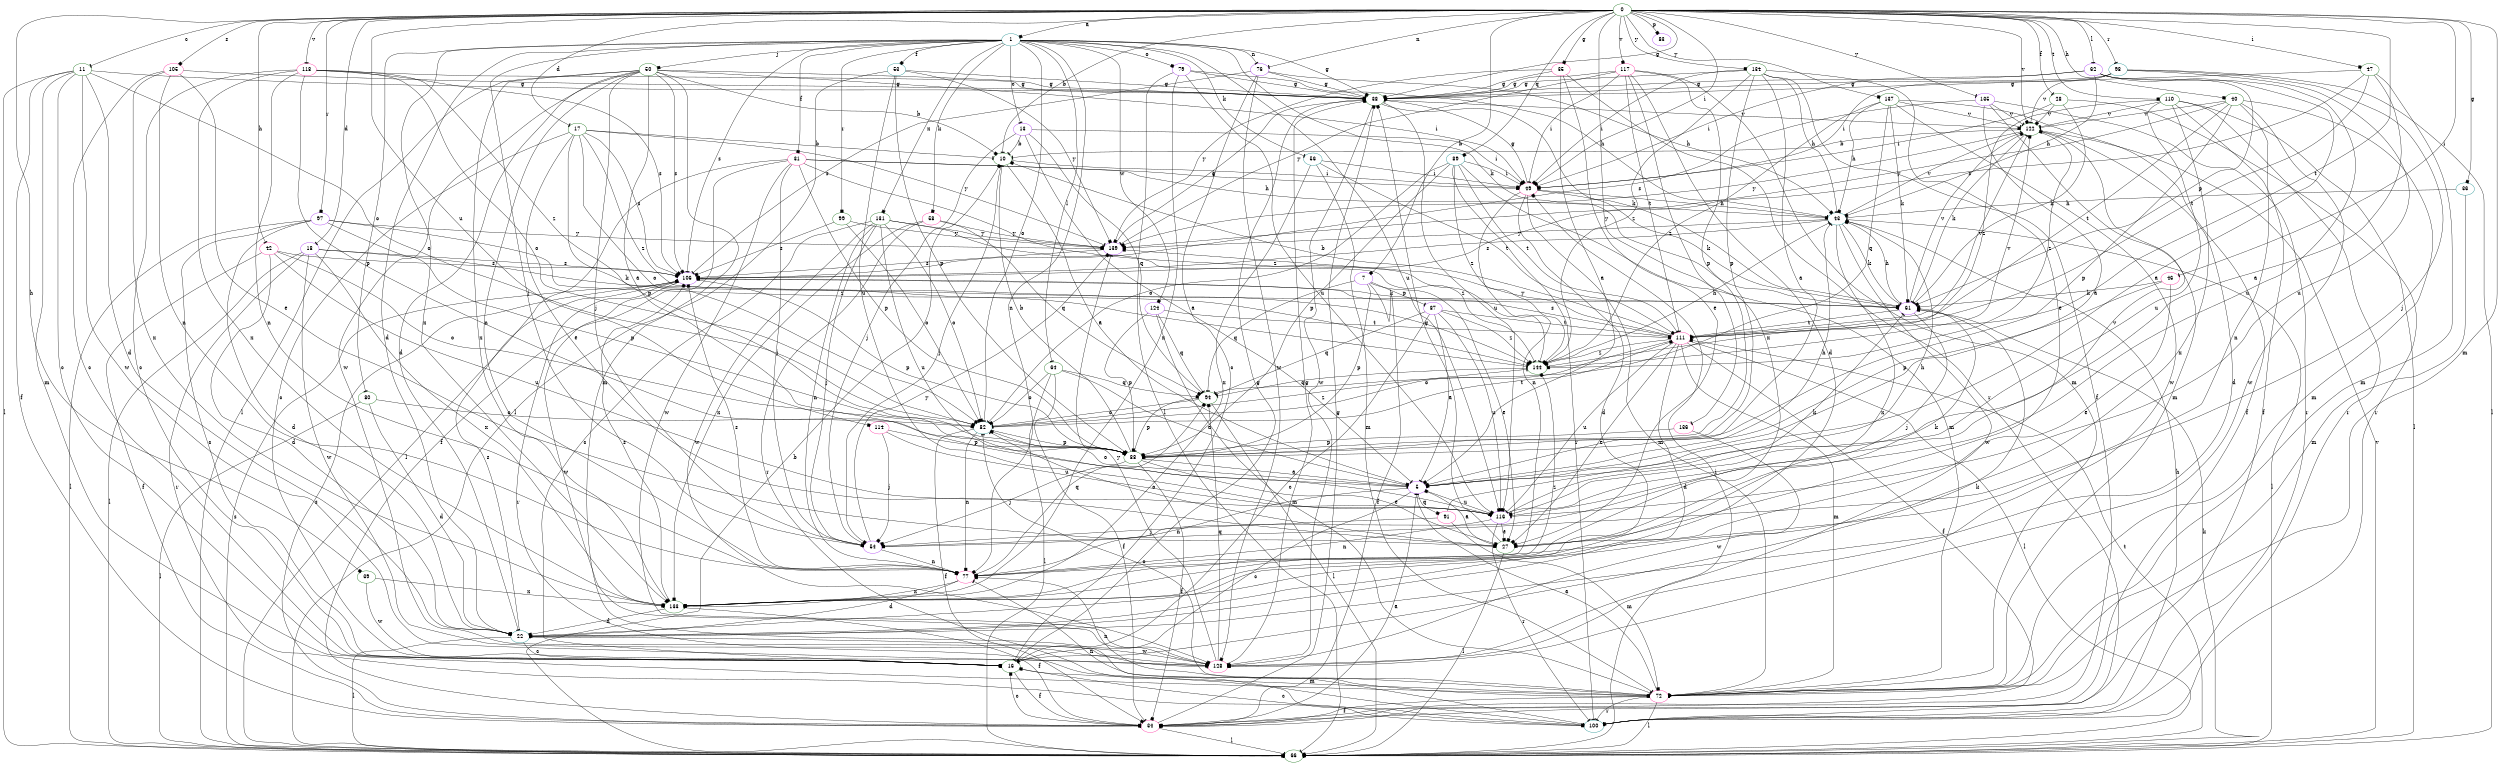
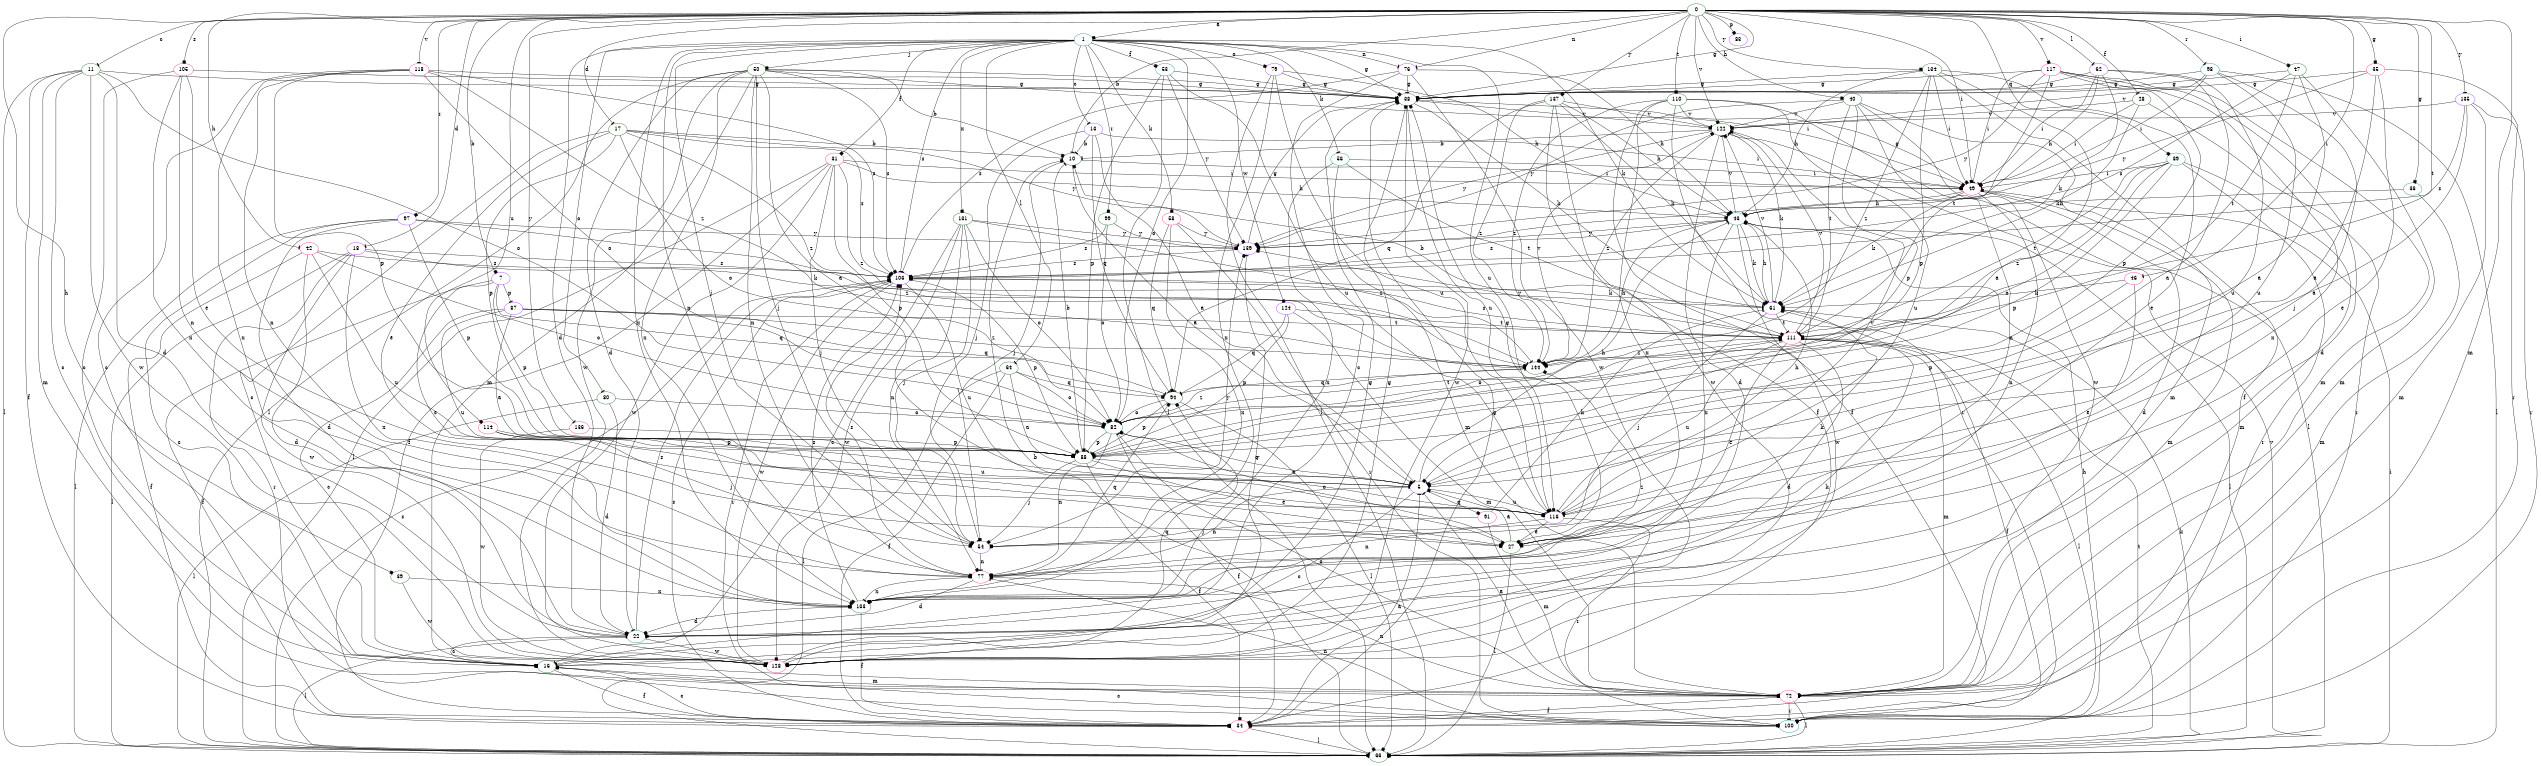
edge "62" -> "61": label "p" -> "k"
edge "131" -> "116": now "106" -> "116"
